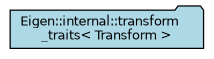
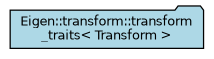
node "Eigen::internal::transform _traits< Transform >": label "Eigen::internal::transform _traits< Transform >" -> "Eigen::transform::transform _traits< Transform >"
